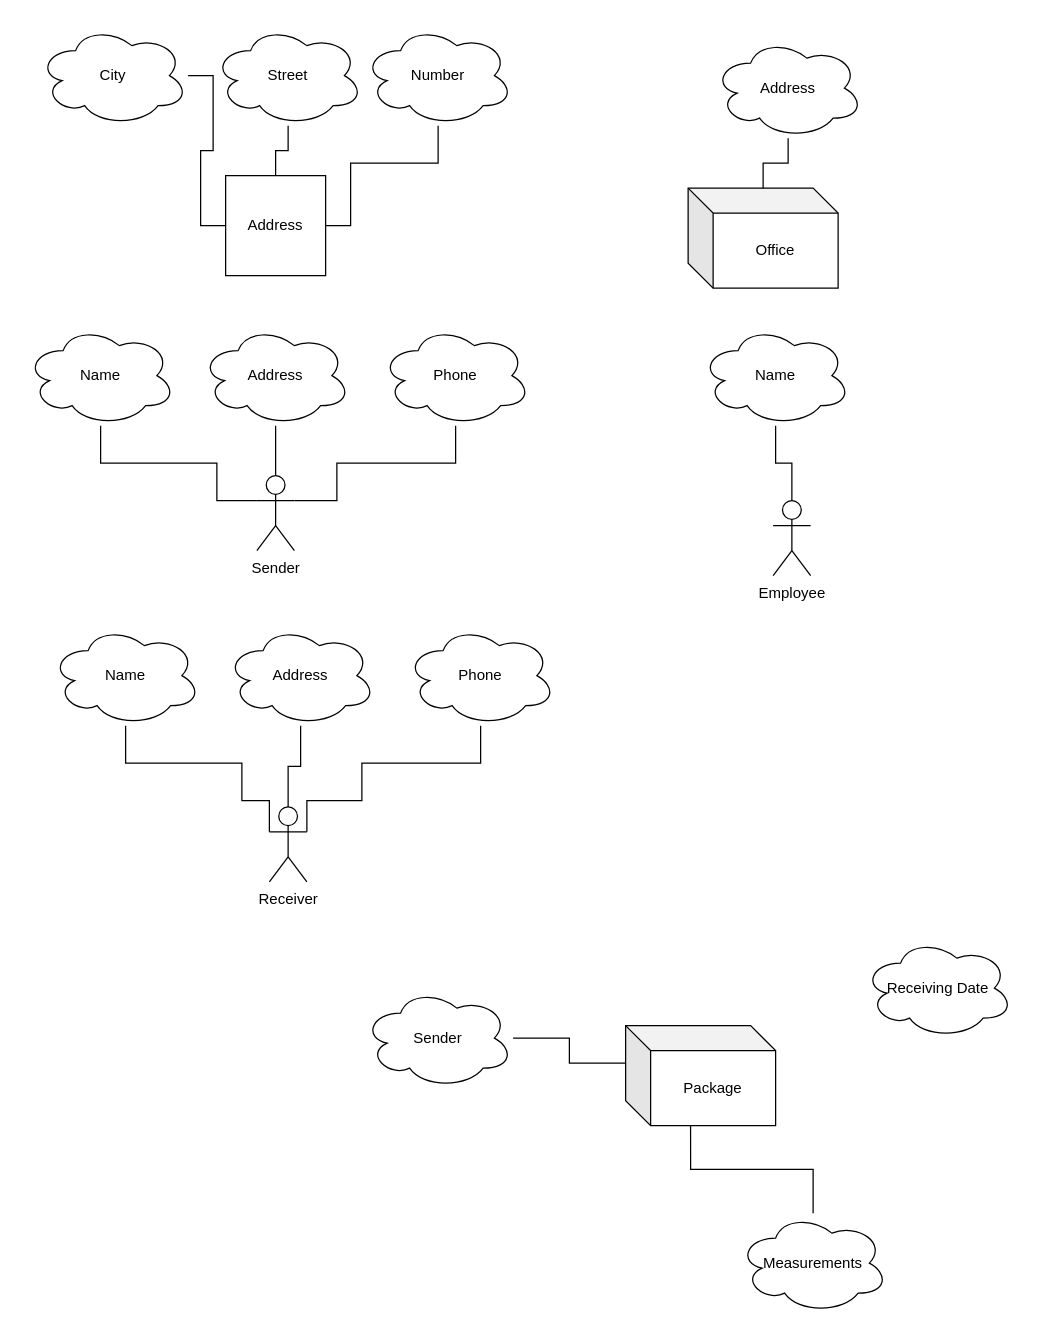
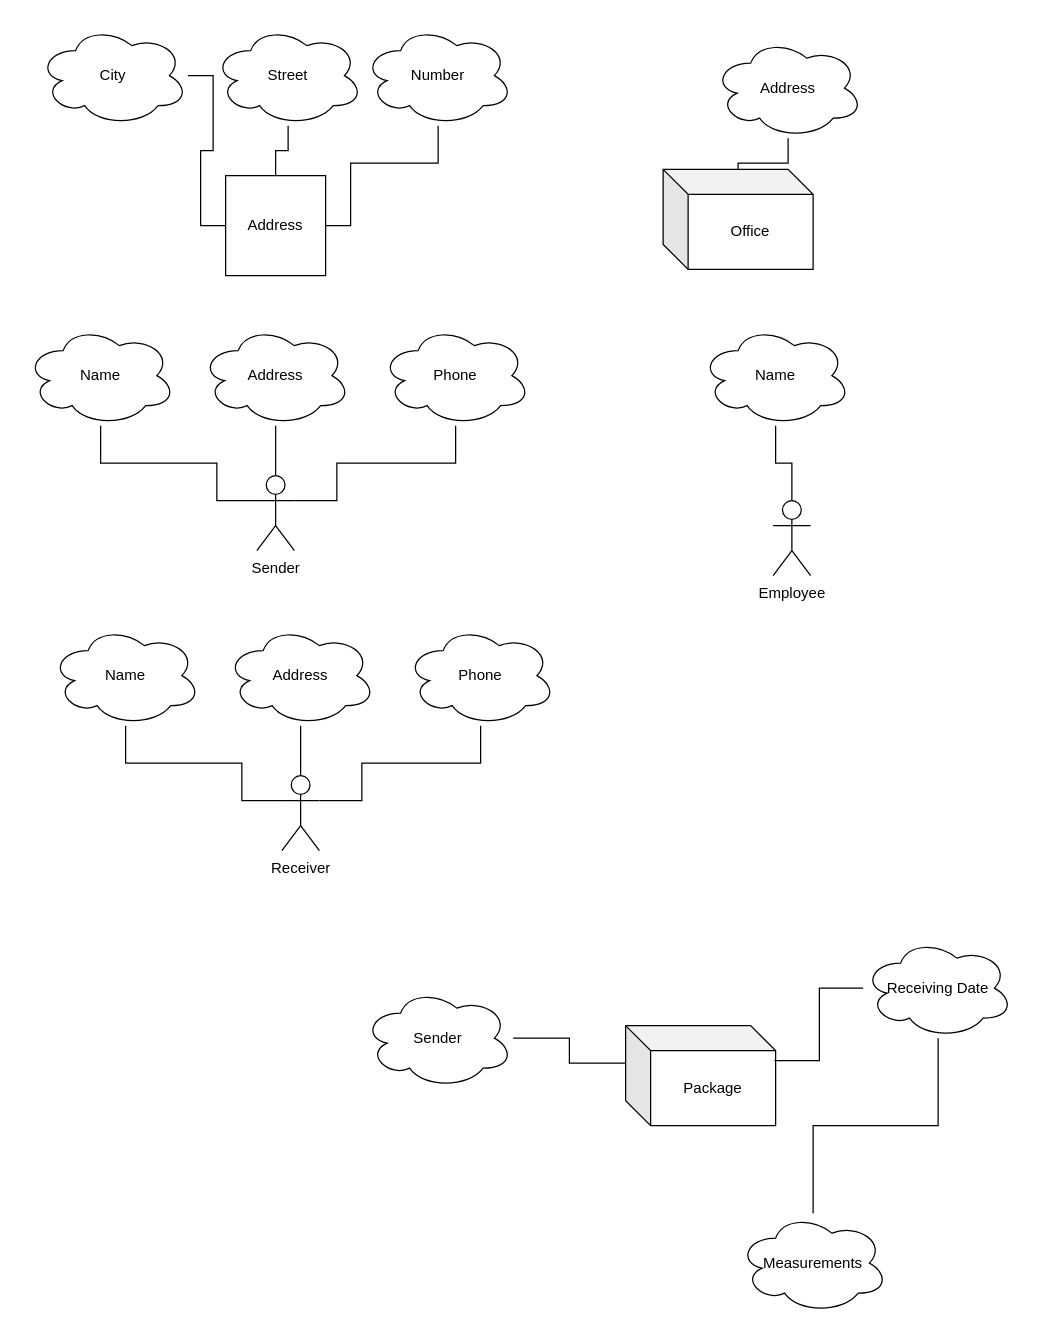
node "Office": moved (763, 238) -> (738, 219)
node "Receiver": moved (288, 844) -> (301, 813)
edge "Receiving Date" -- "Package": added
edge "Package" -- "Measurements": now "Receiving Date" -- "Measurements"
